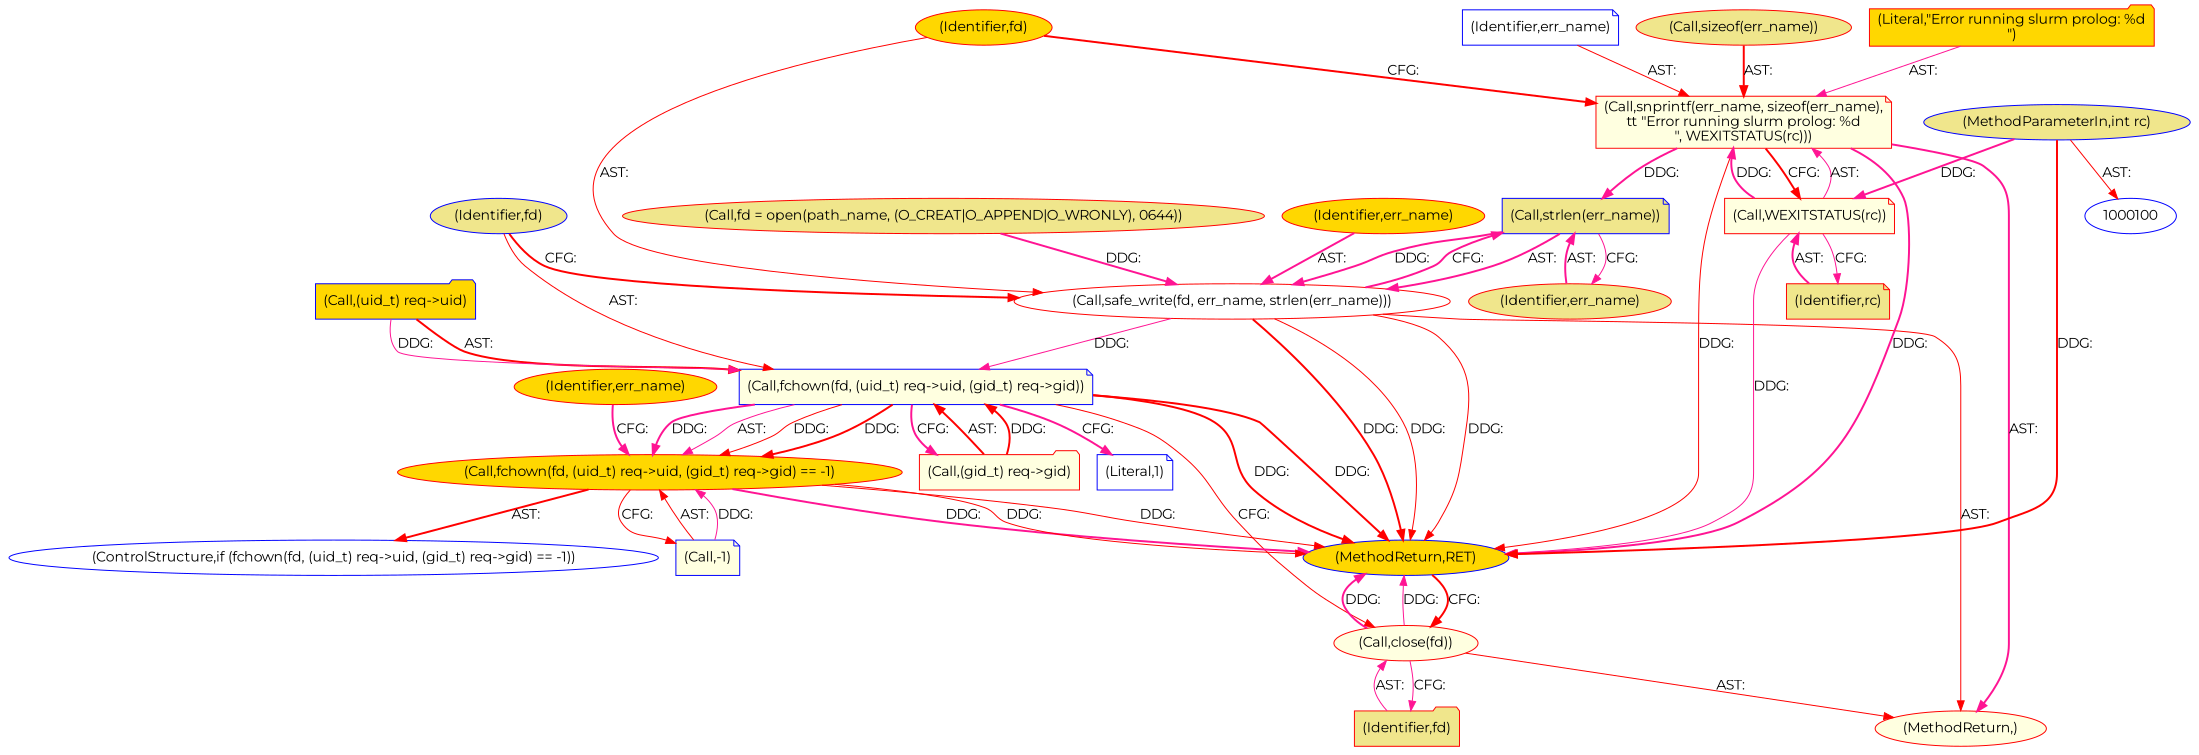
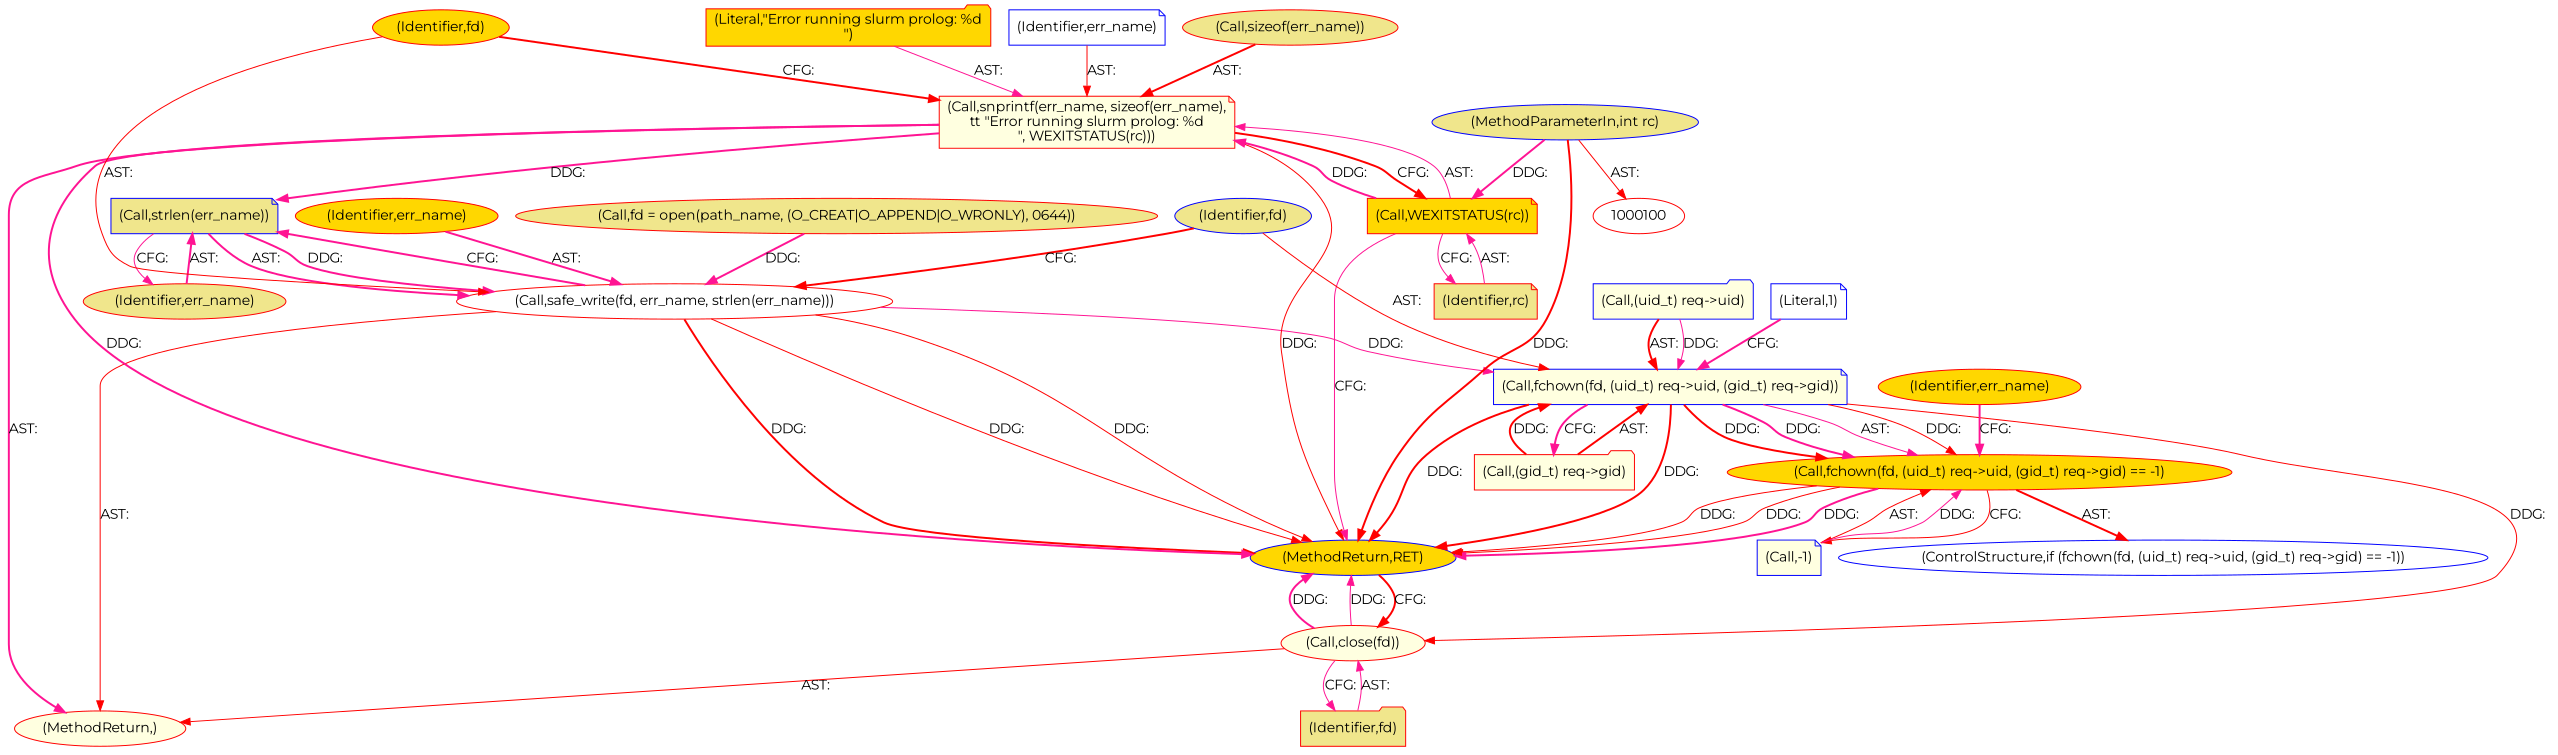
node "(Call,WEXITSTATUS(rc))": fillcolor lightyellow -> gold
node "1000100": color blue -> red
edge "(Identifier,rc)" -> "(Call,WEXITSTATUS(rc))": style bold -> solid
node "(Call,(uid_t) req->uid)": fillcolor gold -> lightyellow
edge "(Call,WEXITSTATUS(rc))" -> "(MethodReturn,RET)": label "DDG: " -> "CFG: "
edge "(Call,fchown(fd, (uid_t) req->uid, (gid_t) req->gid))" -> "(Literal,1)": reversed
edge "(Call,fchown(fd, (uid_t) req->uid, (gid_t) req->gid))" -> "(Call,close(fd))": label "CFG: " -> "DDG: "
